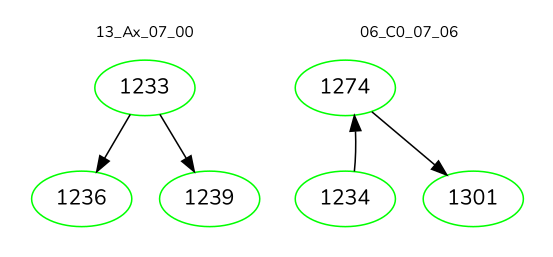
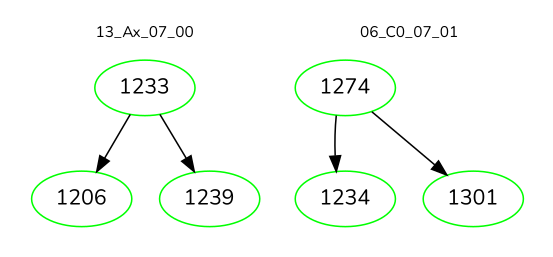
cluster "06_C0_07_06": label "06_C0_07_06" -> "06_C0_07_01"
edge "1234" -> "1274": reversed
node "1236": label "1236" -> "1206"
